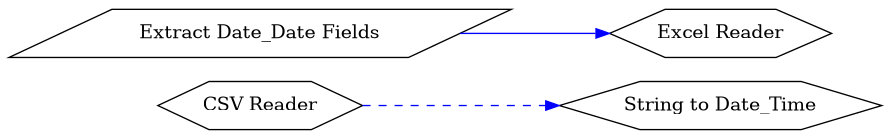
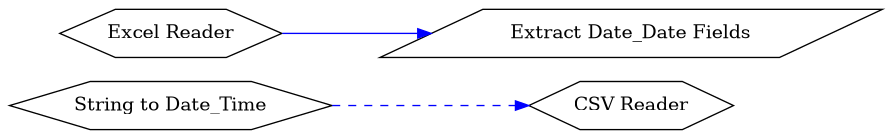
edge "Extract Date_Date Fields" -> "Excel Reader": reversed
edge "CSV Reader" -> "String to Date_Time": reversed
